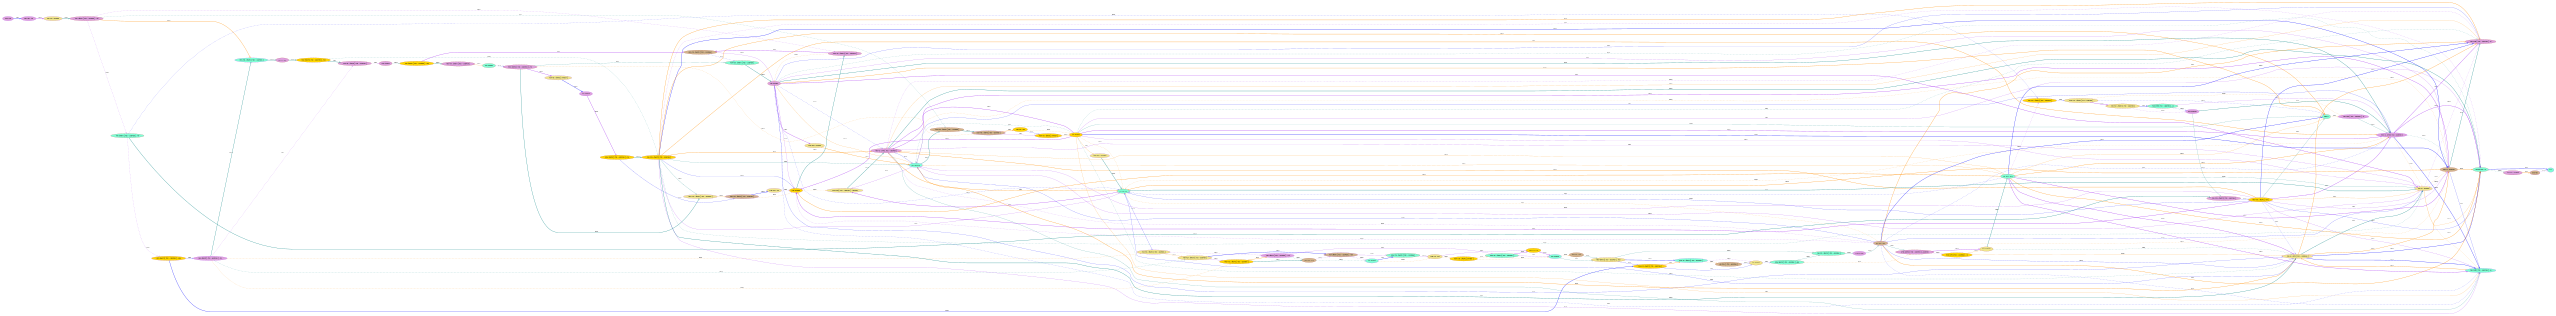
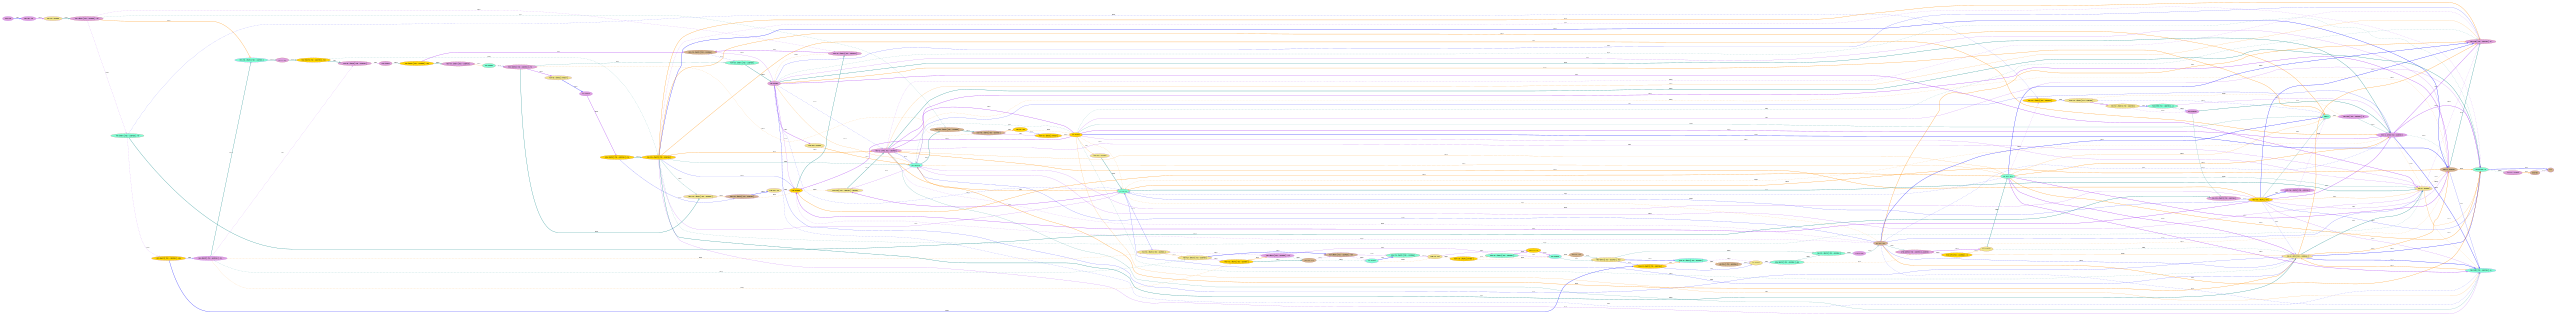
node "retn": fillcolor aquamarine -> tan
node "cmp rax , qword [ rbp - address ]": added
